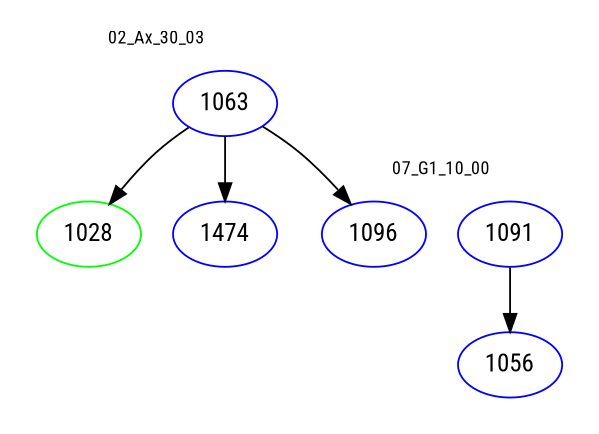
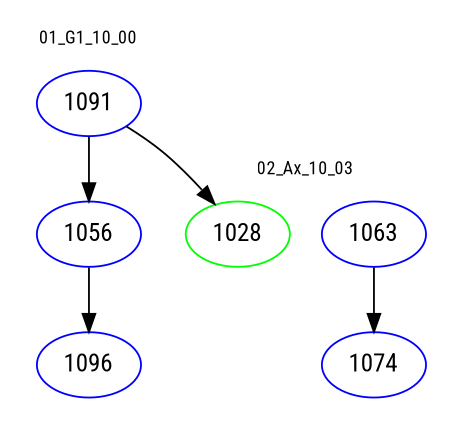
cluster "02_Ax_30_03": label "02_Ax_30_03" -> "02_Ax_10_03"
edge "1063" -> "1028": now "1091" -> "1028"
edge "1063" -> "1096": now "1056" -> "1096"
cluster "07_G1_10_00": label "07_G1_10_00" -> "01_G1_10_00"
node "1474": label "1474" -> "1074"
